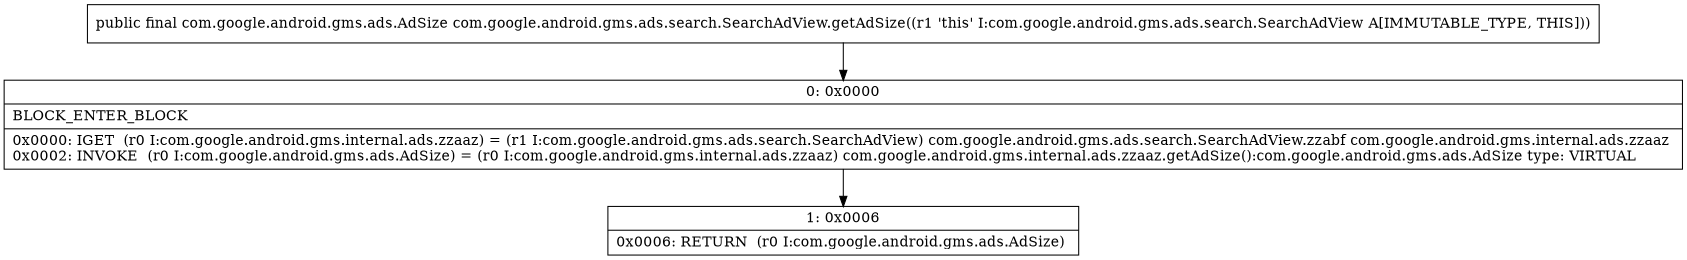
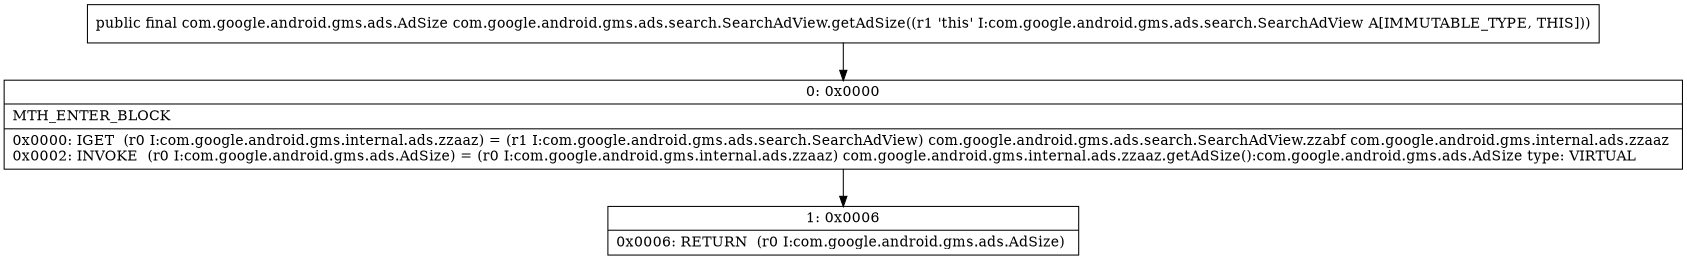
node "0: 0x0000": text "BLOCK_ENTER_BLOCK" -> "MTH_ENTER_BLOCK"
